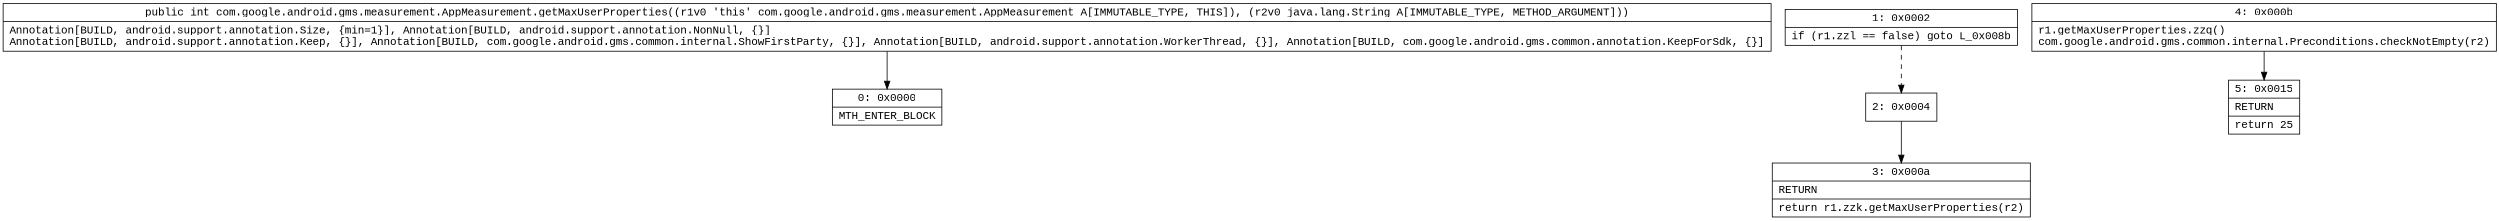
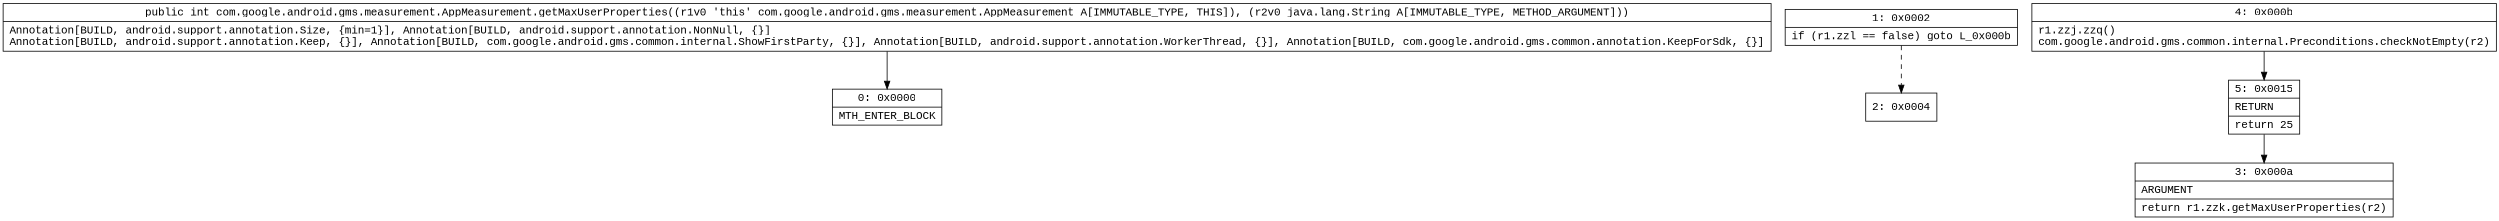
node "4: 0x000b": text "r1.getMaxUserProperties.zzq()" -> "r1.zzj.zzq()"
node "1: 0x0002": text "if (r1.zzl == false) goto L_0x008b" -> "if (r1.zzl == false) goto L_0x000b"
edge "2: 0x0004" -> "3: 0x000a": now "5: 0x0015" -> "3: 0x000a"
node "3: 0x000a": text "RETURN" -> "ARGUMENT"
